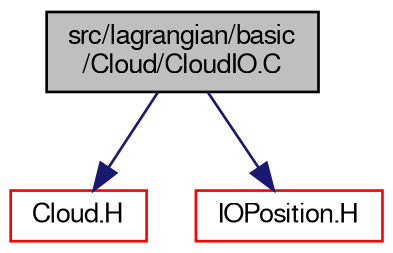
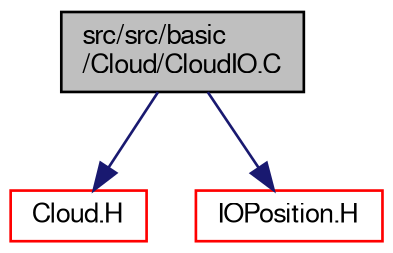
node "src/lagrangian/basic /Cloud/CloudIO.C": label "src/lagrangian/basic /Cloud/CloudIO.C" -> "src/src/basic /Cloud/CloudIO.C"
